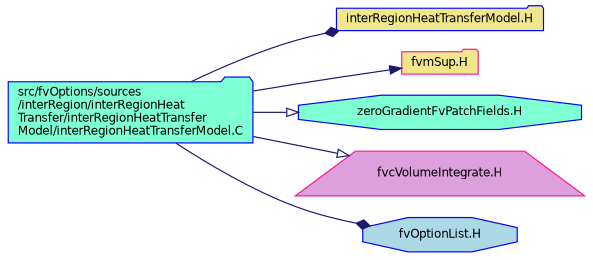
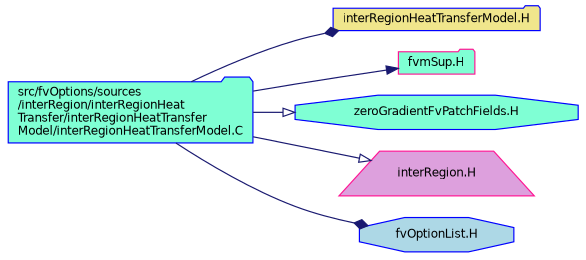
node "fvmSup.H": fillcolor khaki -> aquamarine
node "fvcVolumeIntegrate.H": label "fvcVolumeIntegrate.H" -> "interRegion.H"
